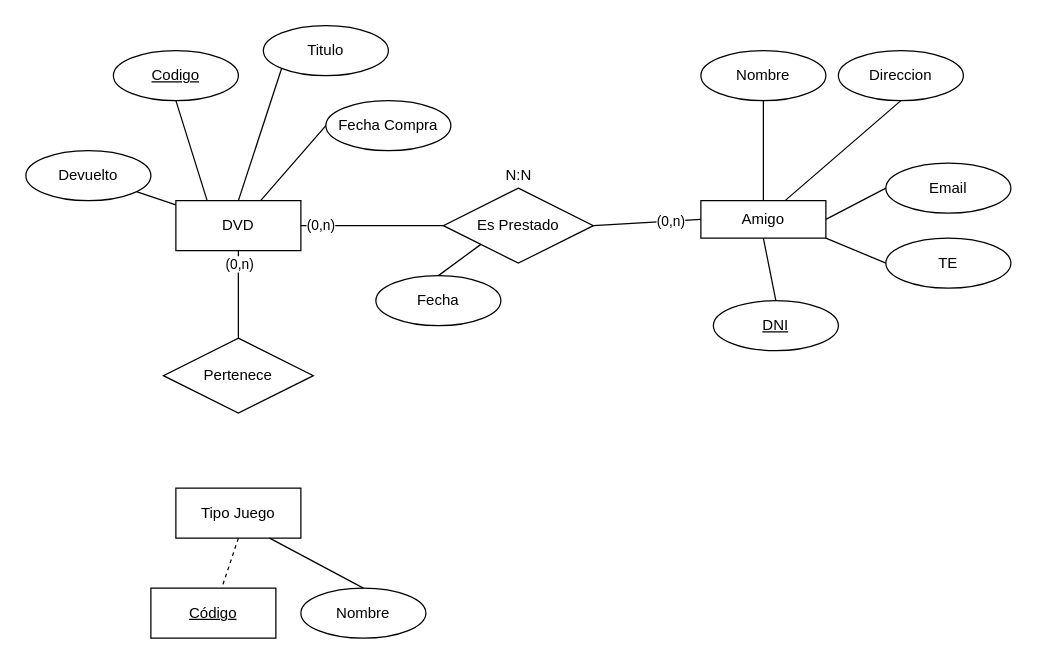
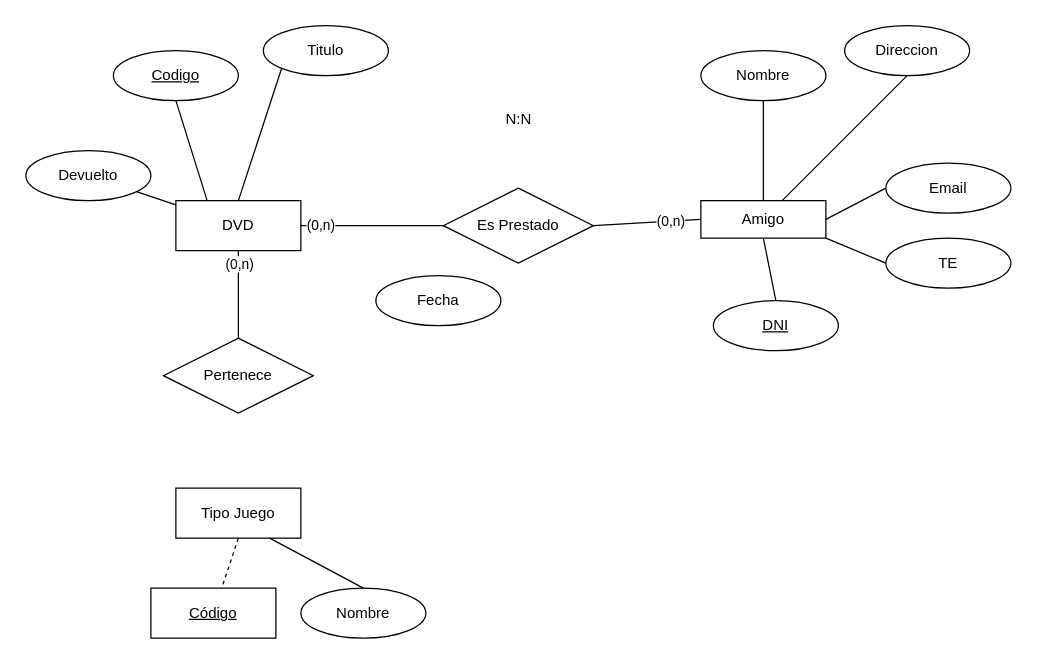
node "Direccion": moved (901, 76) -> (907, 51)
node "Fecha Compra": removed
edge "Fecha Compra" -- "DVD": removed
node "N:N": moved (518, 176) -> (518, 119)
edge "Es Prestado" -- "Fecha": removed
